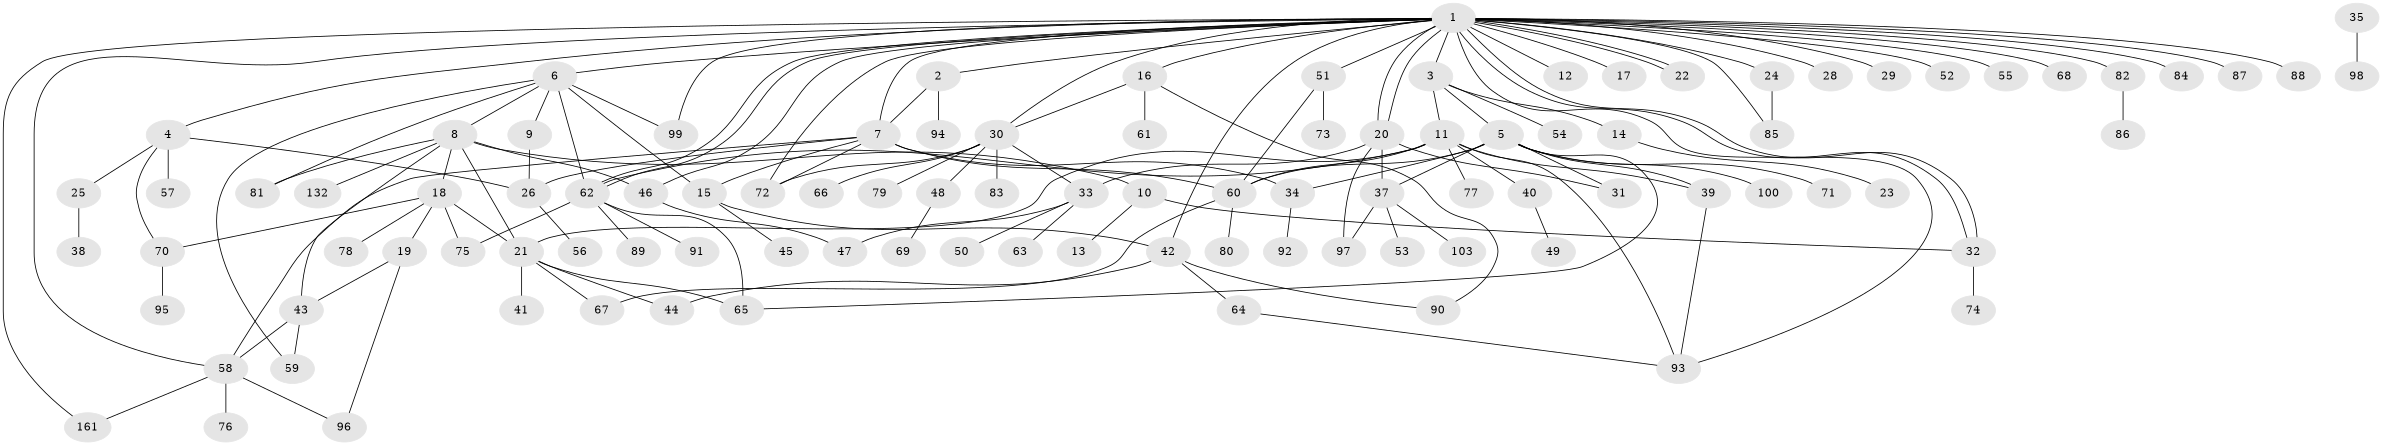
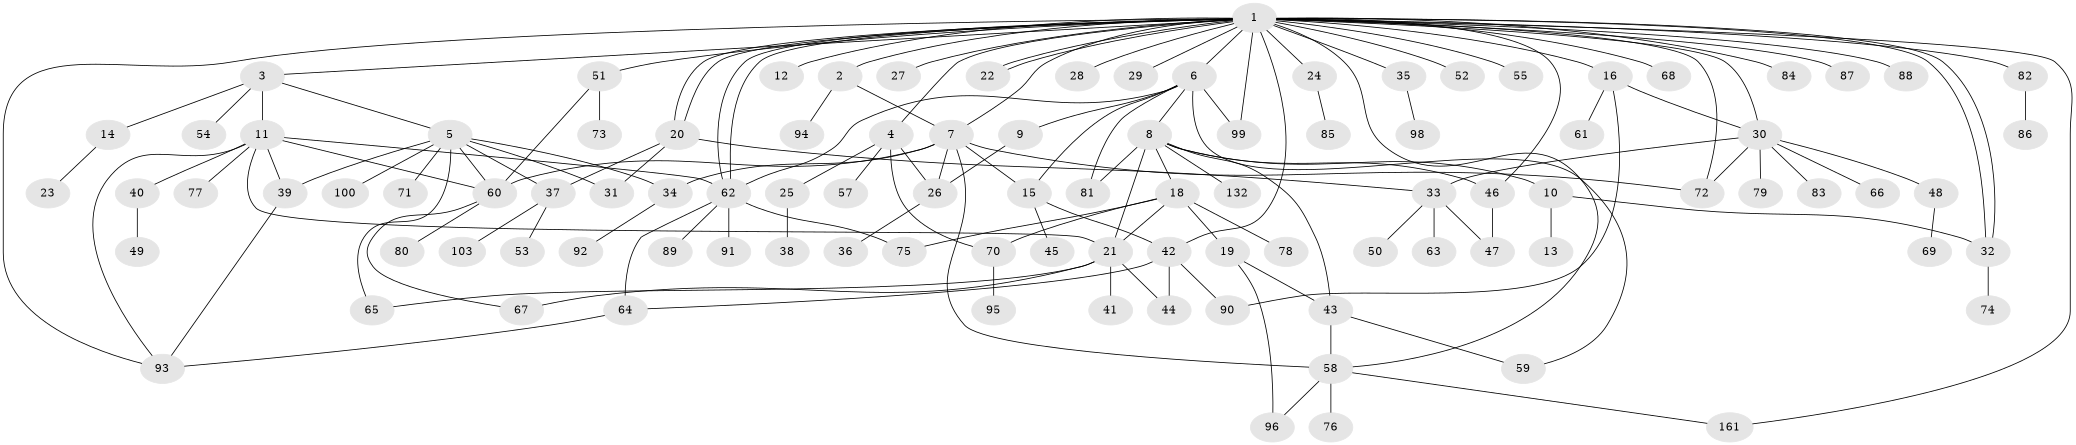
edge "1" -- "85": now "1" -- "35"
node "17": label "17" -> "27"
edge "62" -- "65": now "62" -- "64"
node "56": label "56" -> "36"
node "97": removed
